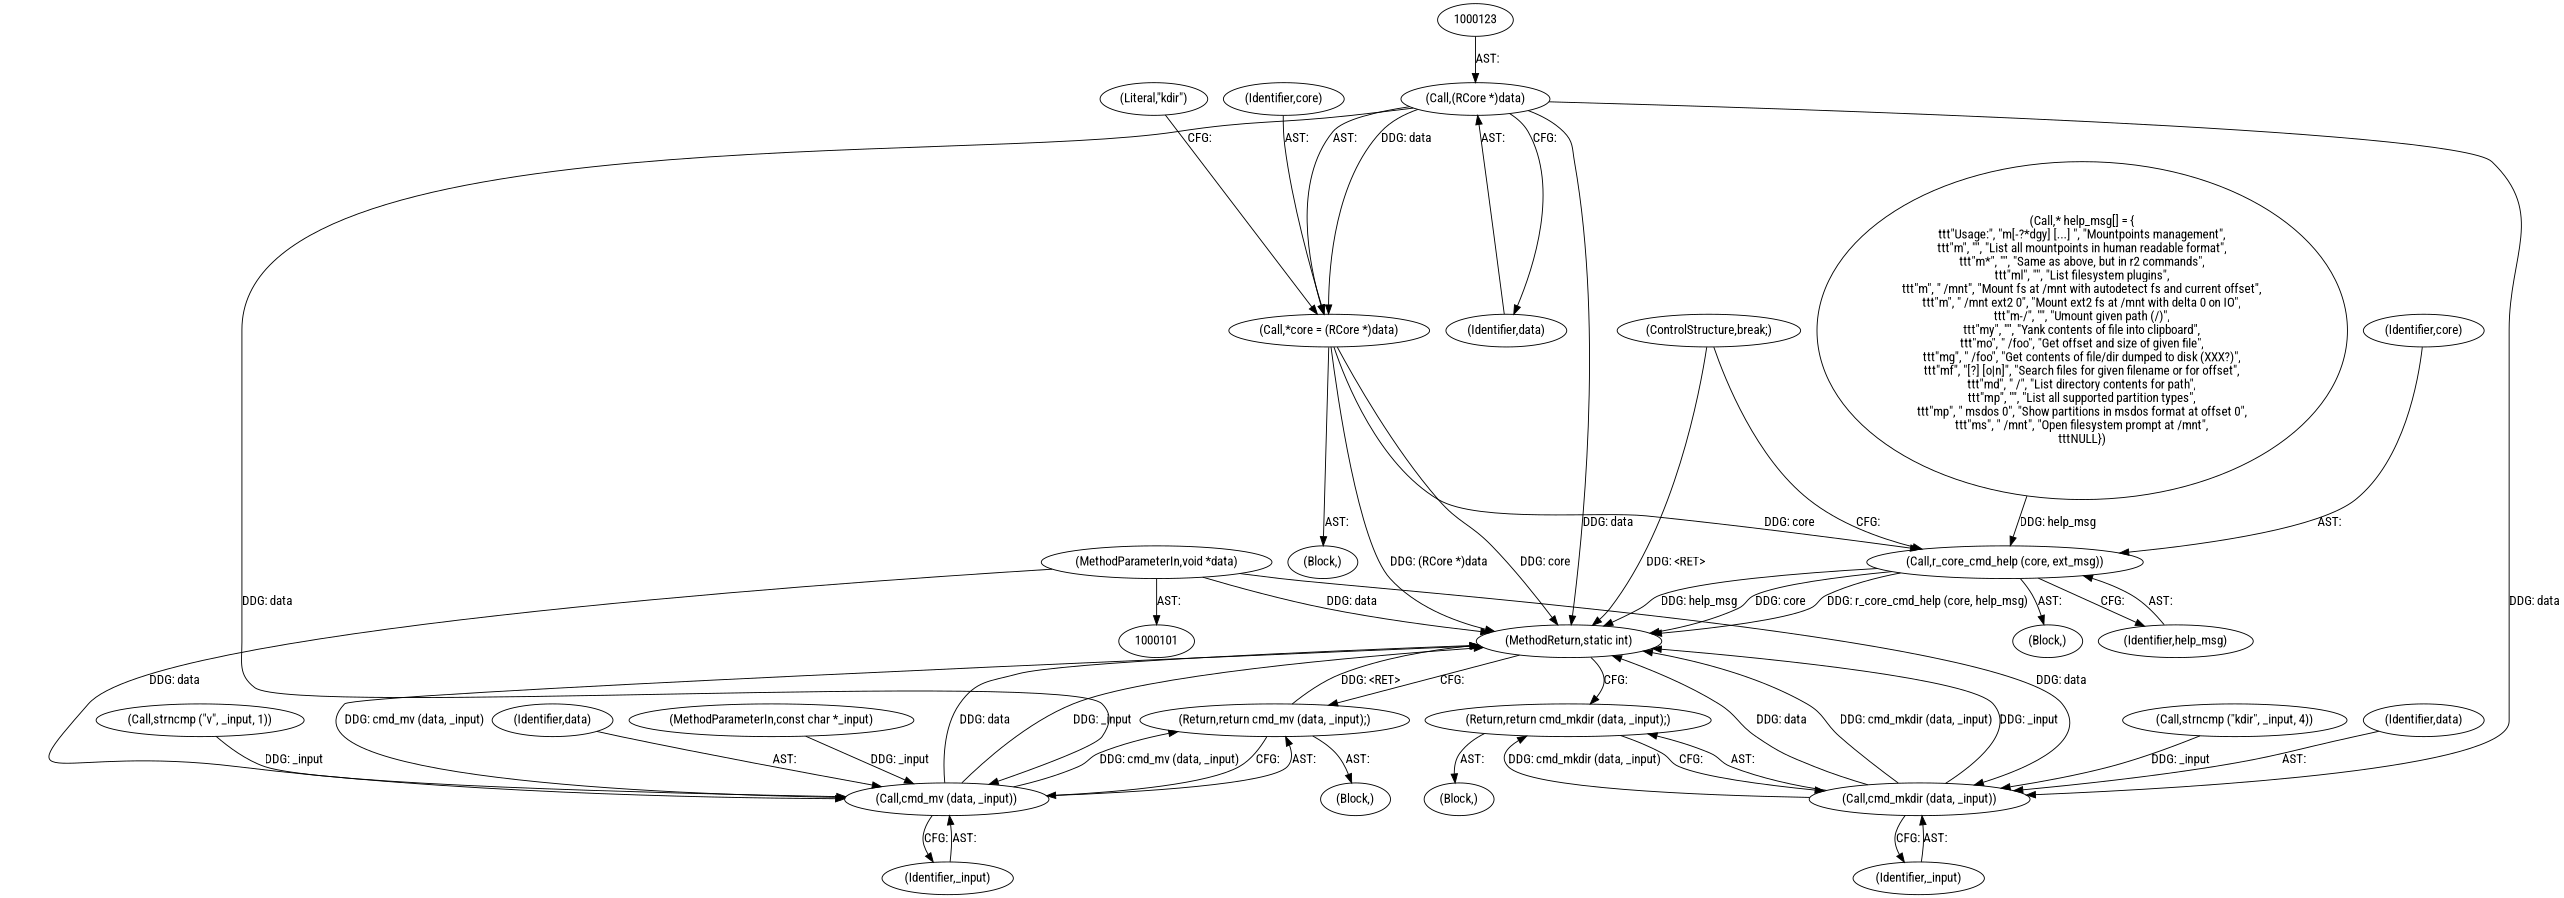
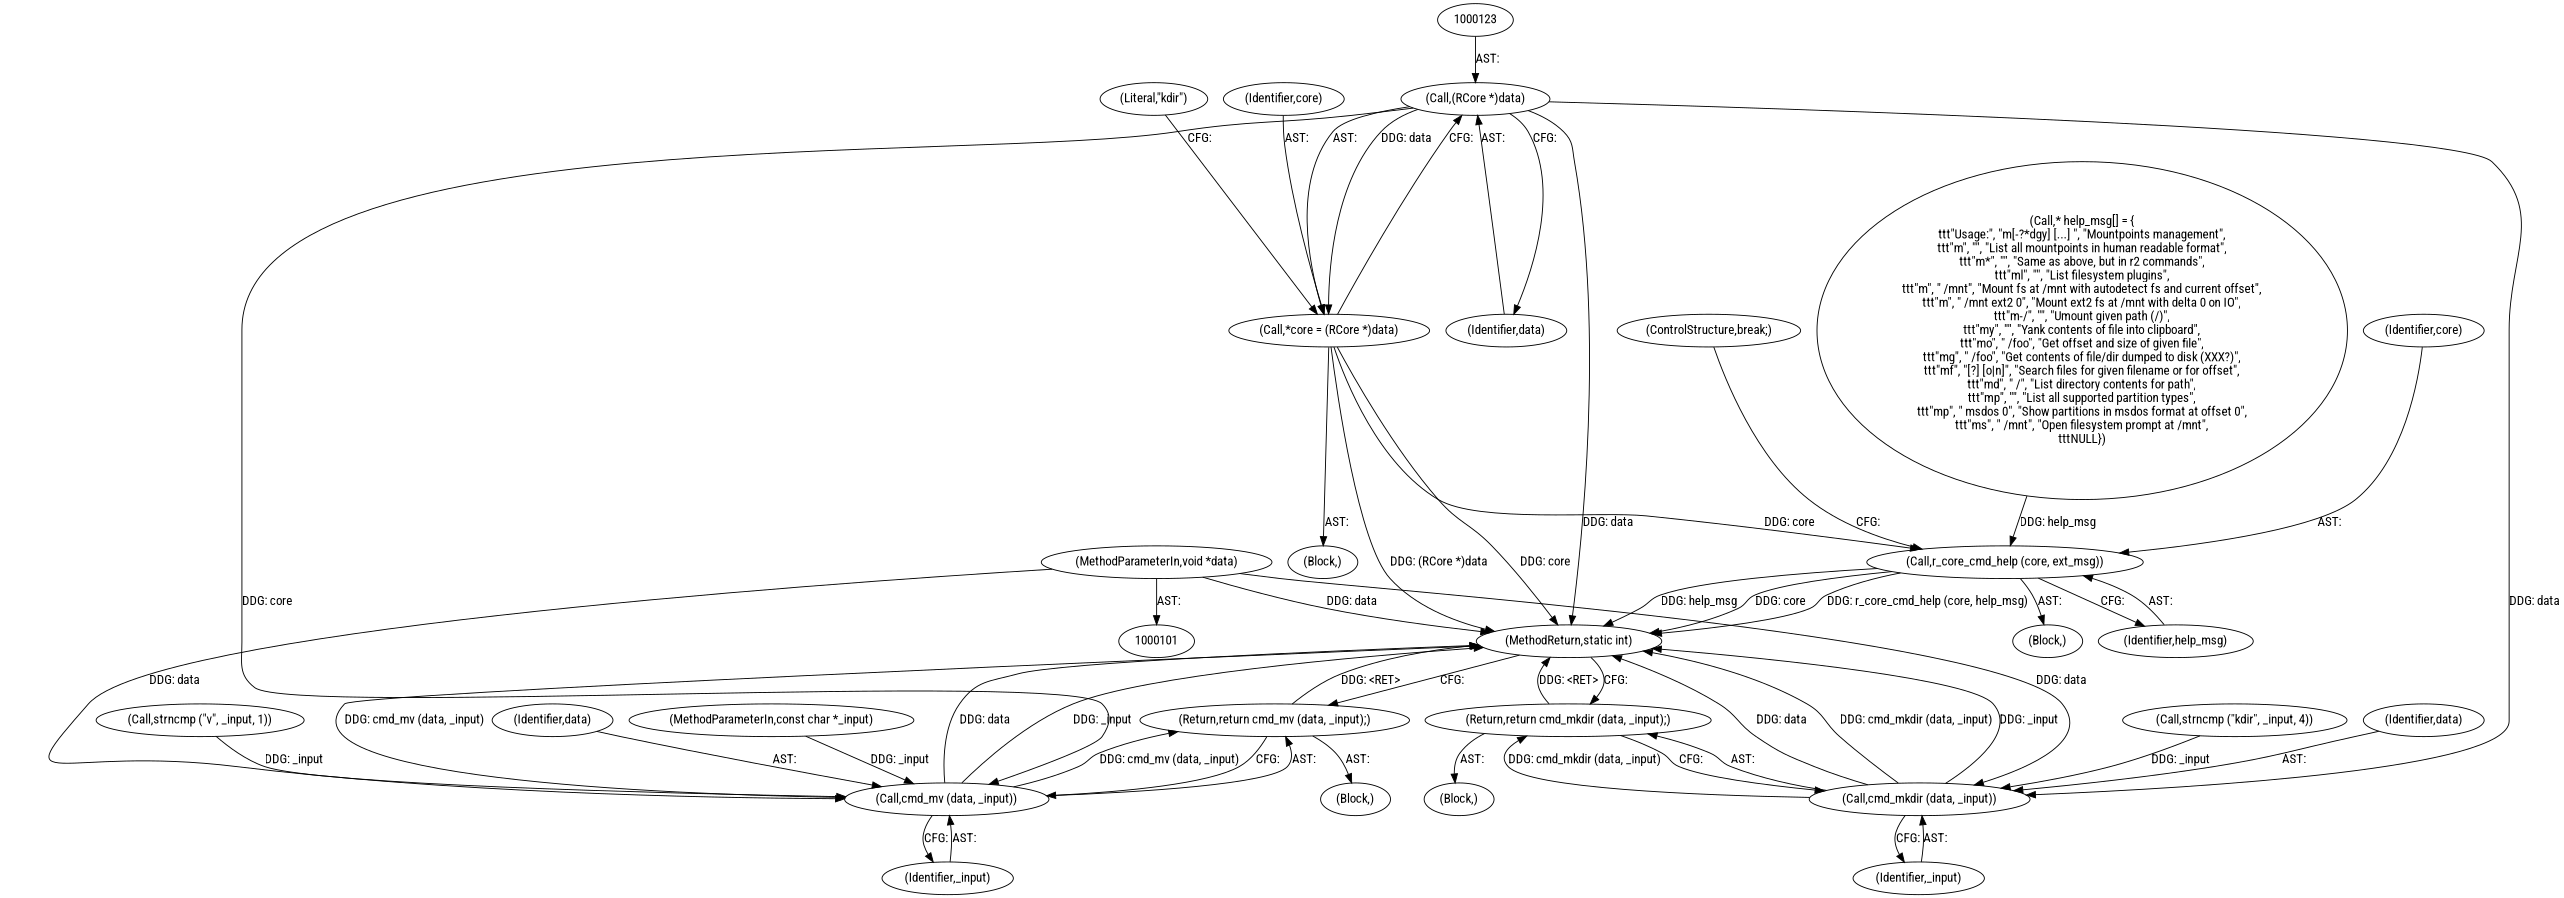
edge "(Call,*core = (RCore *)data)" -> "(Call,(RCore *)data)": added, label "CFG:"
edge "(ControlStructure,break;)" -> "(MethodReturn,static int)": now "(Return,return cmd_mkdir (data, _input);)" -> "(MethodReturn,static int)"
edge "(Call,(RCore *)data)" -> "(Call,cmd_mv (data, _input))": label "DDG: data" -> "DDG: core"
